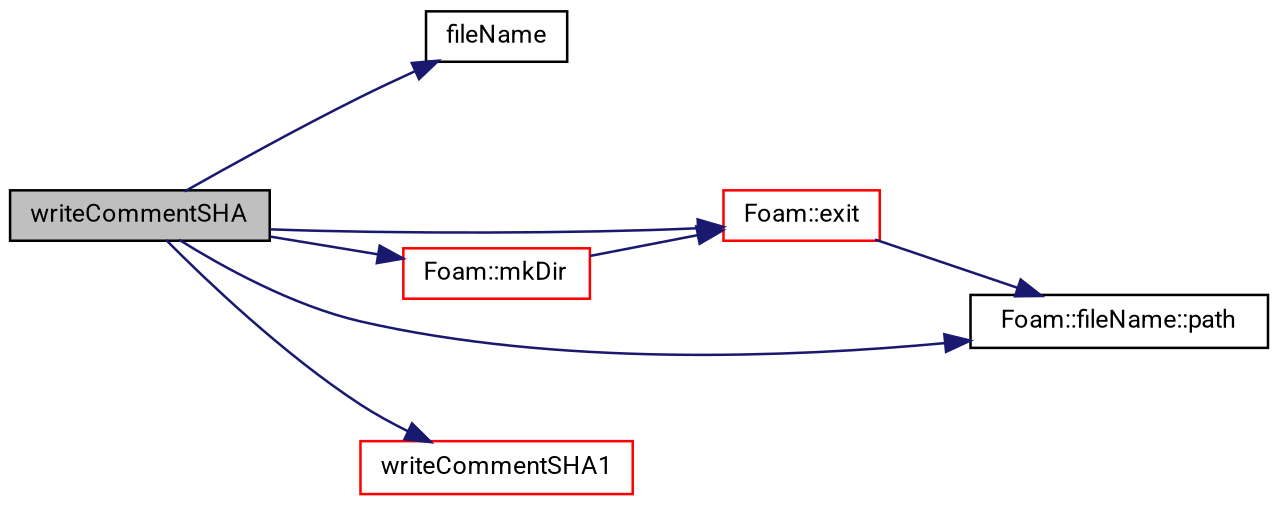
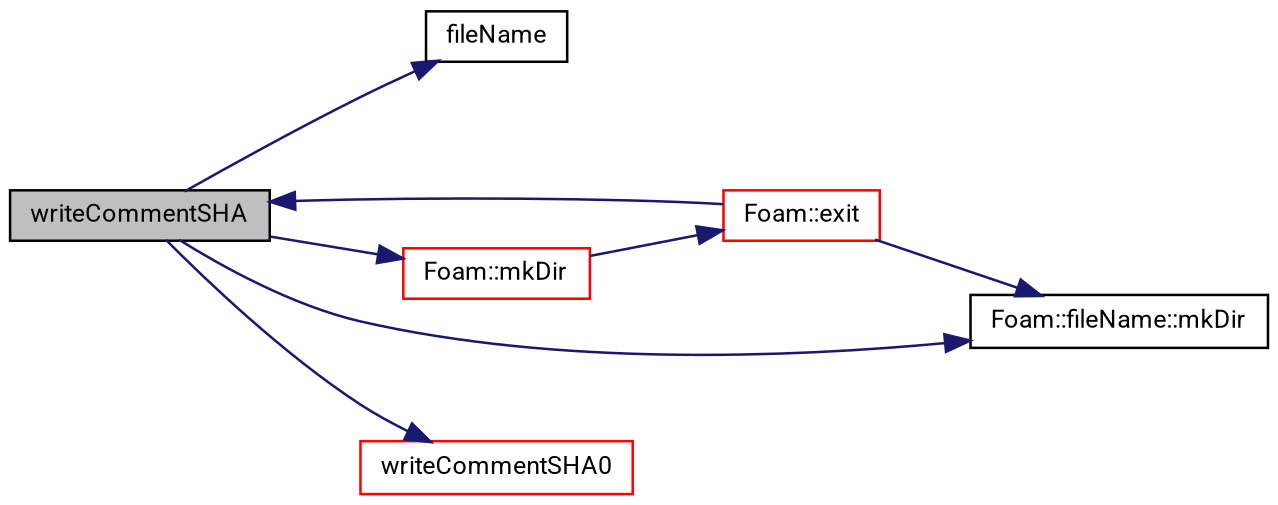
edge "writeCommentSHA" -> "Foam::exit": reversed
node "Foam::fileName::path": label "Foam::fileName::path" -> "Foam::fileName::mkDir"
node "writeCommentSHA1": label "writeCommentSHA1" -> "writeCommentSHA0"
